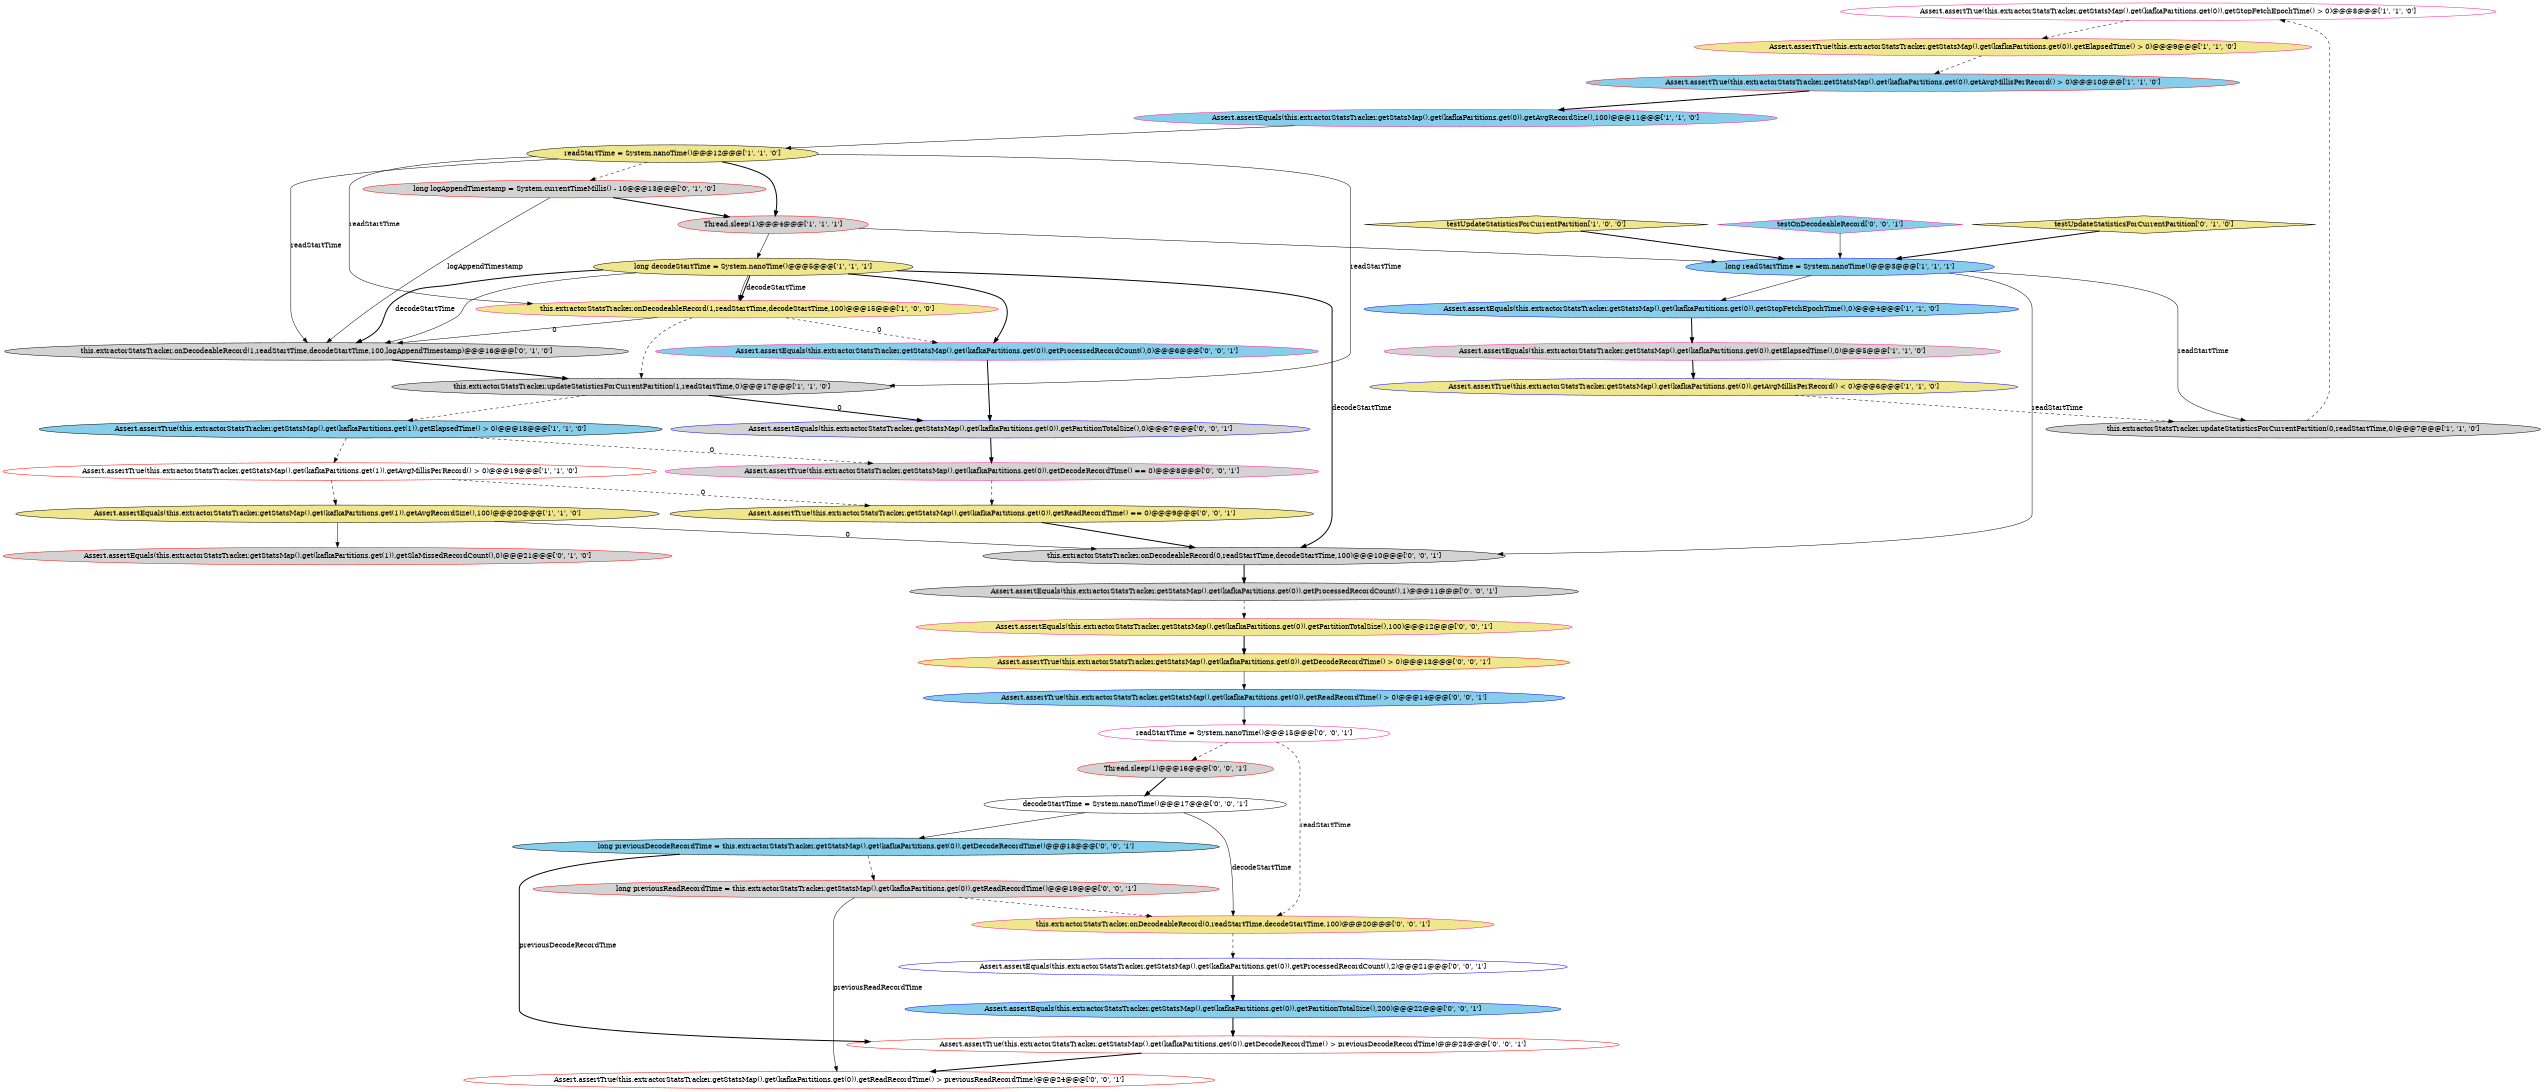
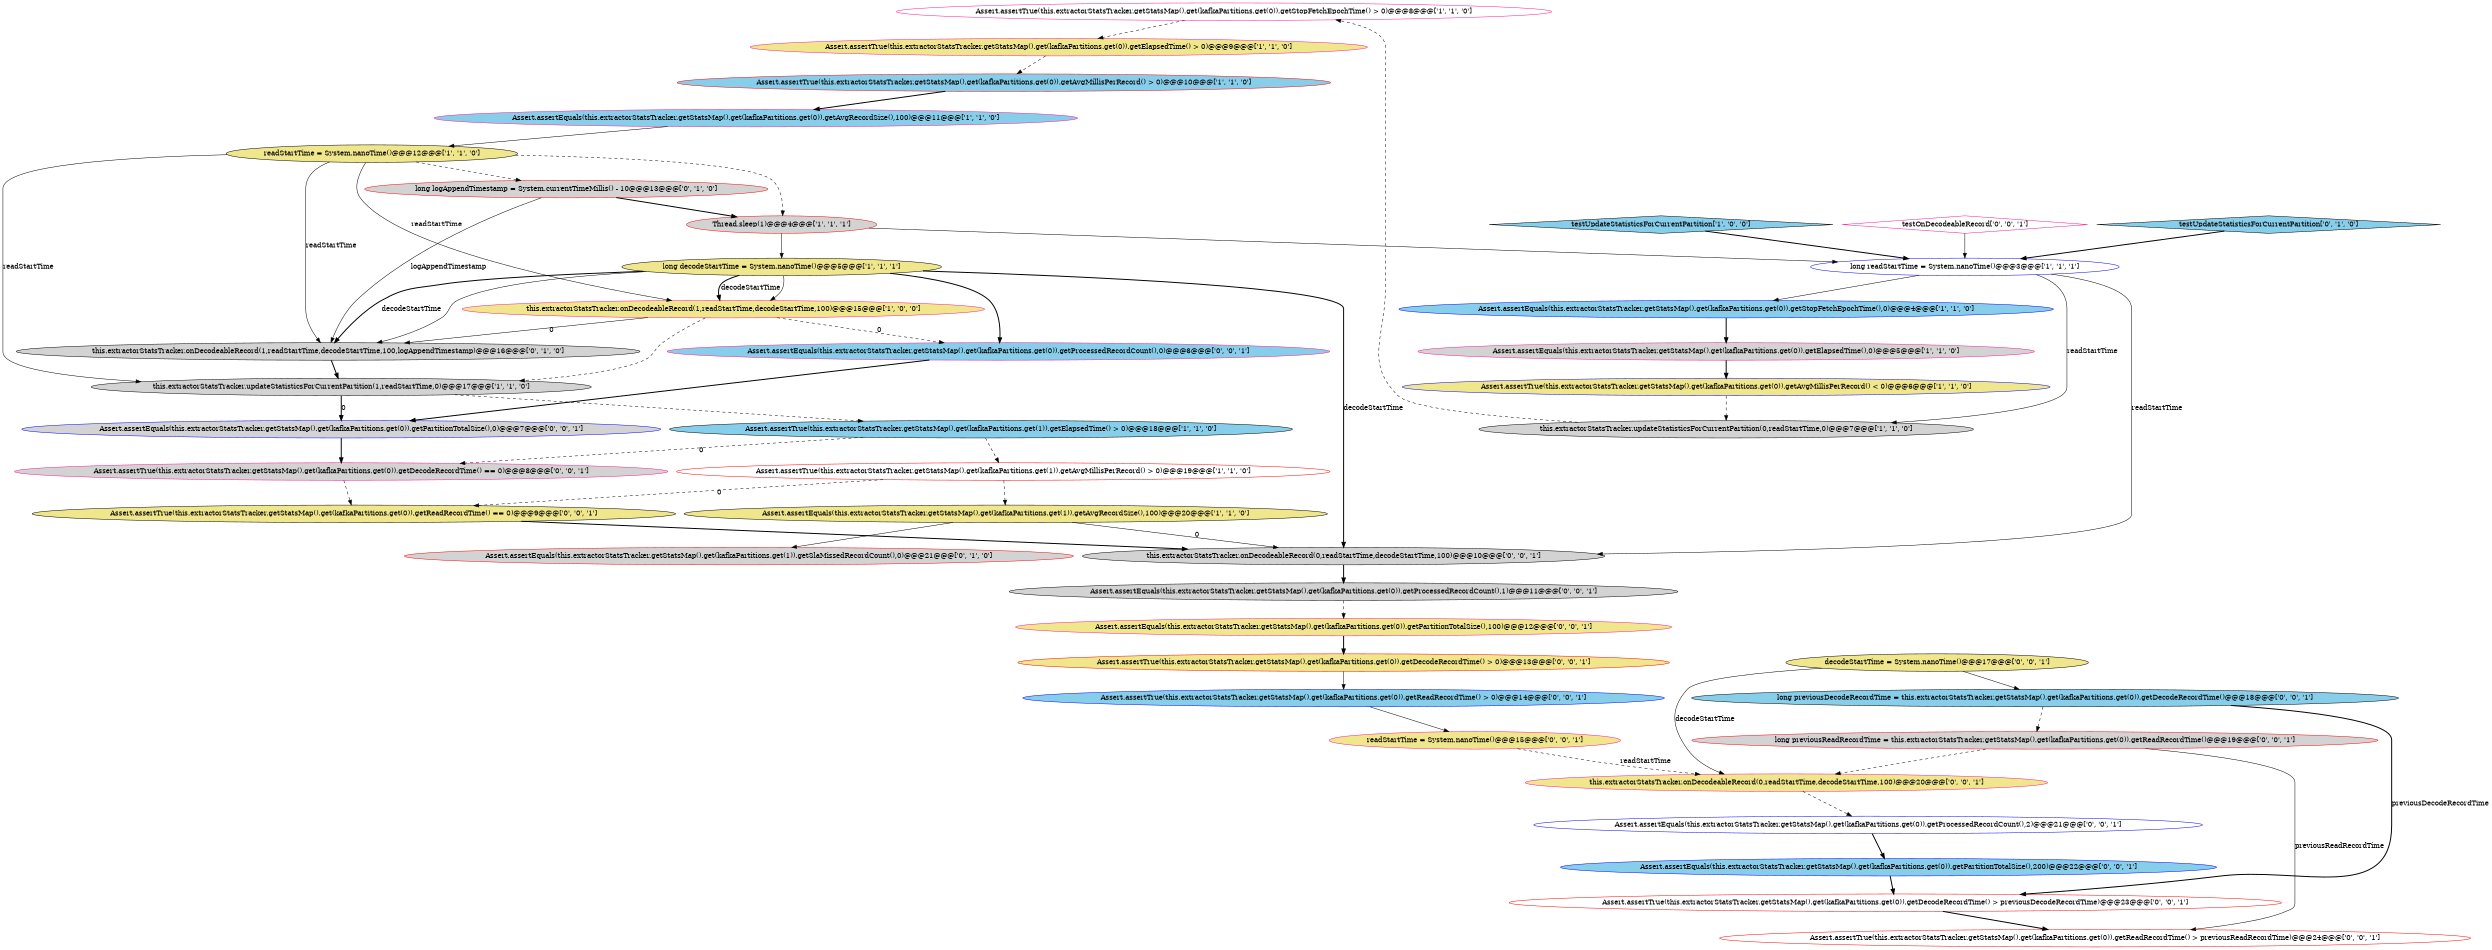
edge "readStartTime = System.nanoTime()@@@12@@@['1', '1', '0']" -> "Thread.sleep(1)@@@4@@@['1', '1', '1']": style bold -> dashed
node "testUpdateStatisticsForCurrentPartition['1', '0', '0']": fillcolor khaki -> skyblue
node "testOnDecodeableRecord['0', '0', '1']": fillcolor skyblue -> white
node "testUpdateStatisticsForCurrentPartition['0', '1', '0']": fillcolor khaki -> skyblue
node "long readStartTime = System.nanoTime()@@@3@@@['1', '1', '1']": fillcolor skyblue -> white
node "readStartTime = System.nanoTime()@@@15@@@['0', '0', '1']": fillcolor white -> khaki
node "Thread.sleep(1)@@@16@@@['0', '0', '1']": removed
node "decodeStartTime = System.nanoTime()@@@17@@@['0', '0', '1']": fillcolor white -> khaki
